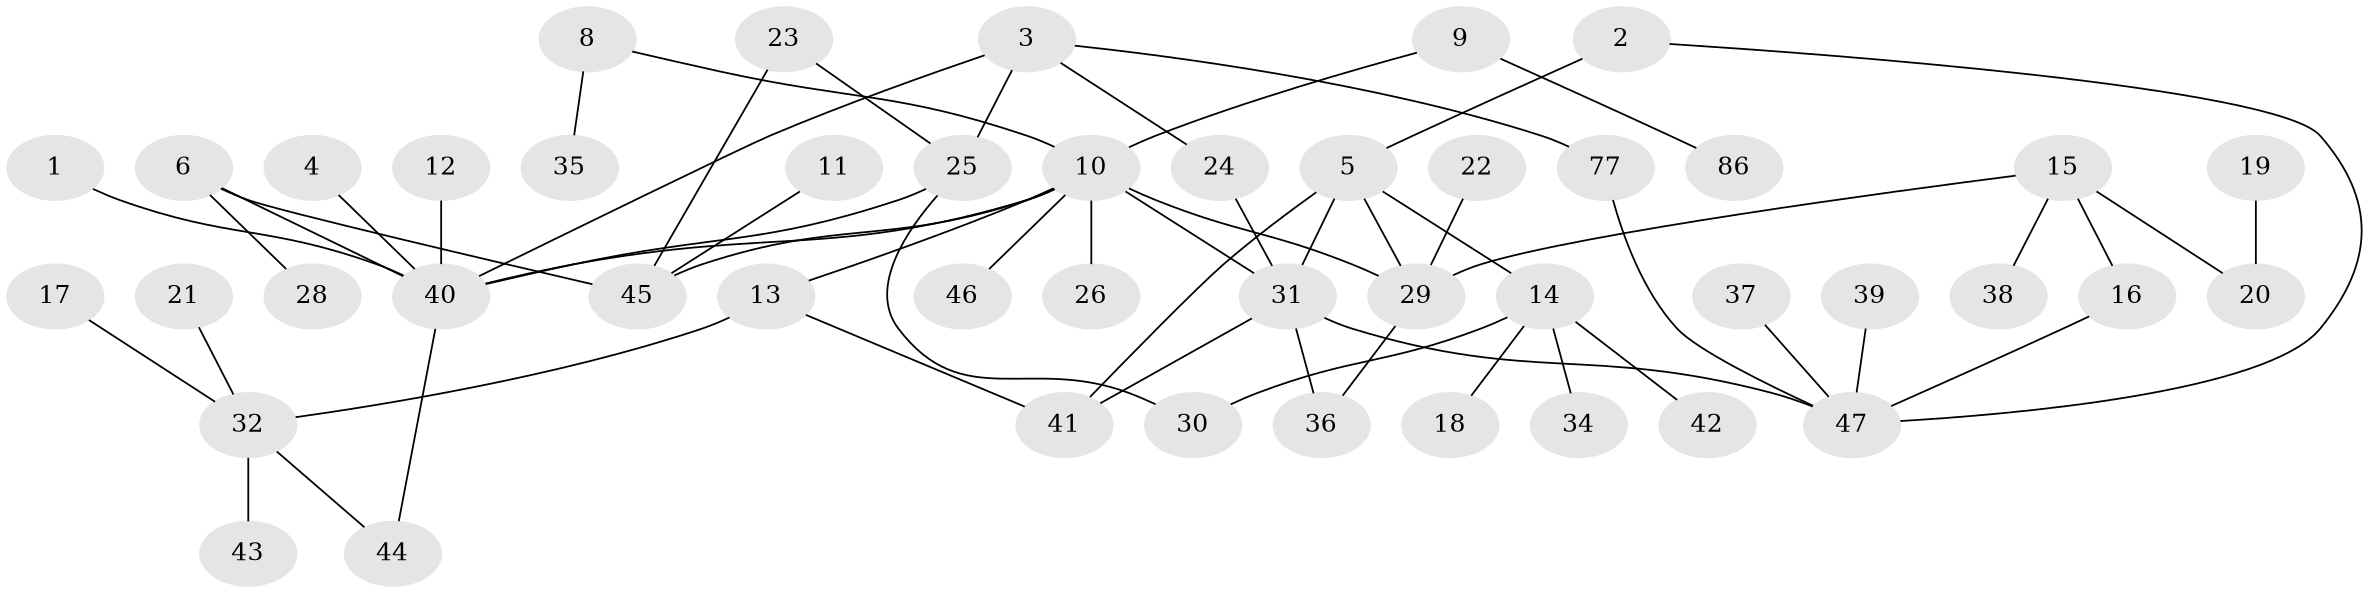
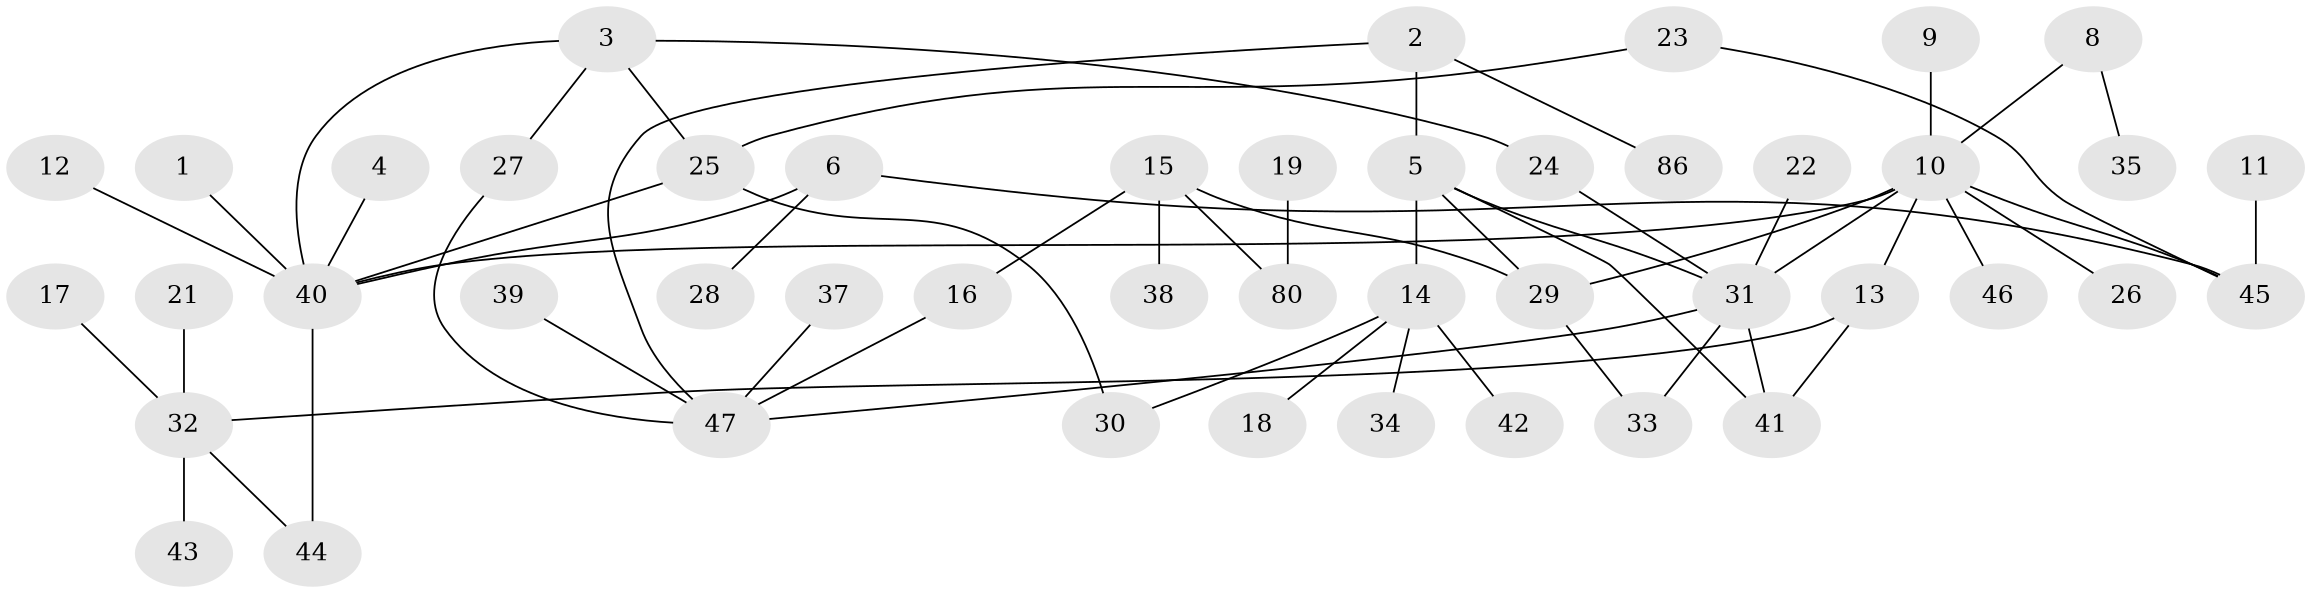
edge "9" -- "86": now "2" -- "86"
node "77": label "77" -> "27"
edge "22" -- "29": now "22" -- "31"
node "20": label "20" -> "80"
node "36": label "36" -> "33"
